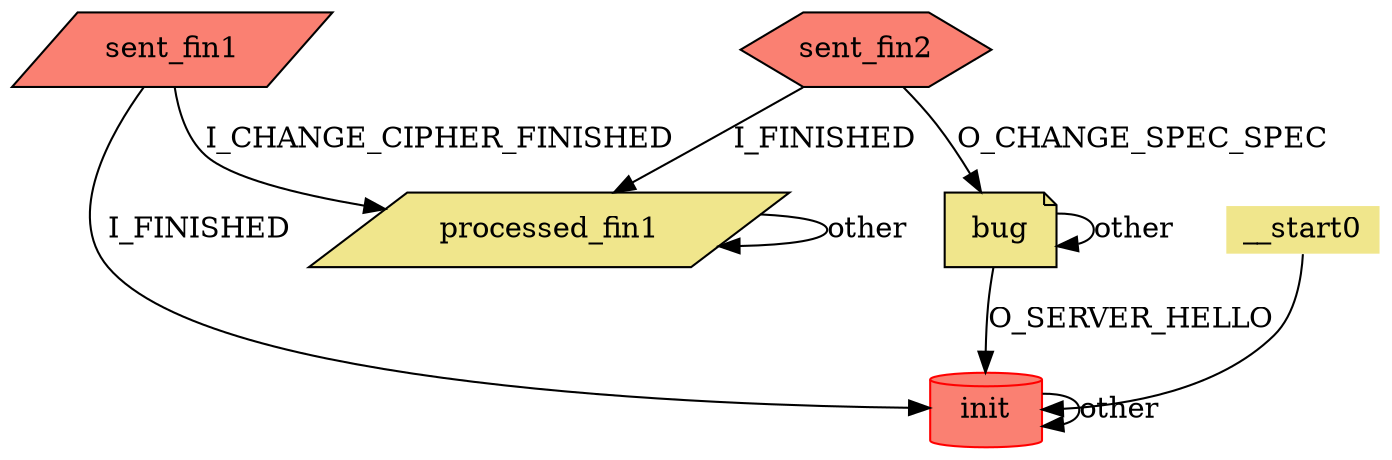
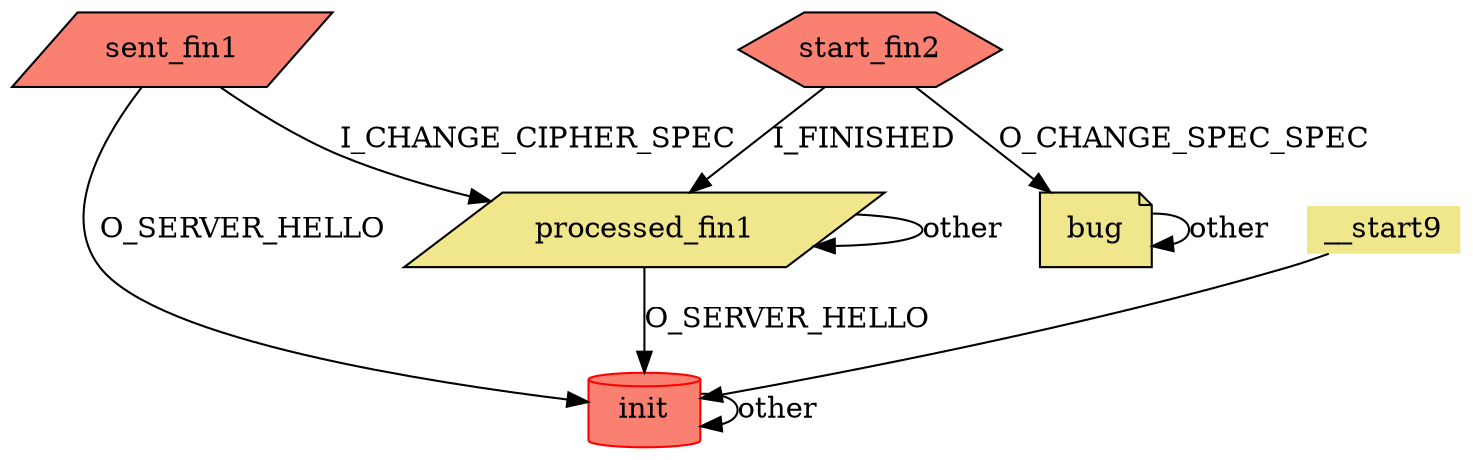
node "sent_fin2": label "sent_fin2" -> "start_fin2"
edge "sent_fin1" -> "processed_fin1": label "I_CHANGE_CIPHER_FINISHED" -> "I_CHANGE_CIPHER_SPEC"
edge "sent_fin1" -> "init": label "I_FINISHED" -> "O_SERVER_HELLO"
node "__start0": label "__start0" -> "__start9"
edge "bug" -> "init": now "processed_fin1" -> "init"
